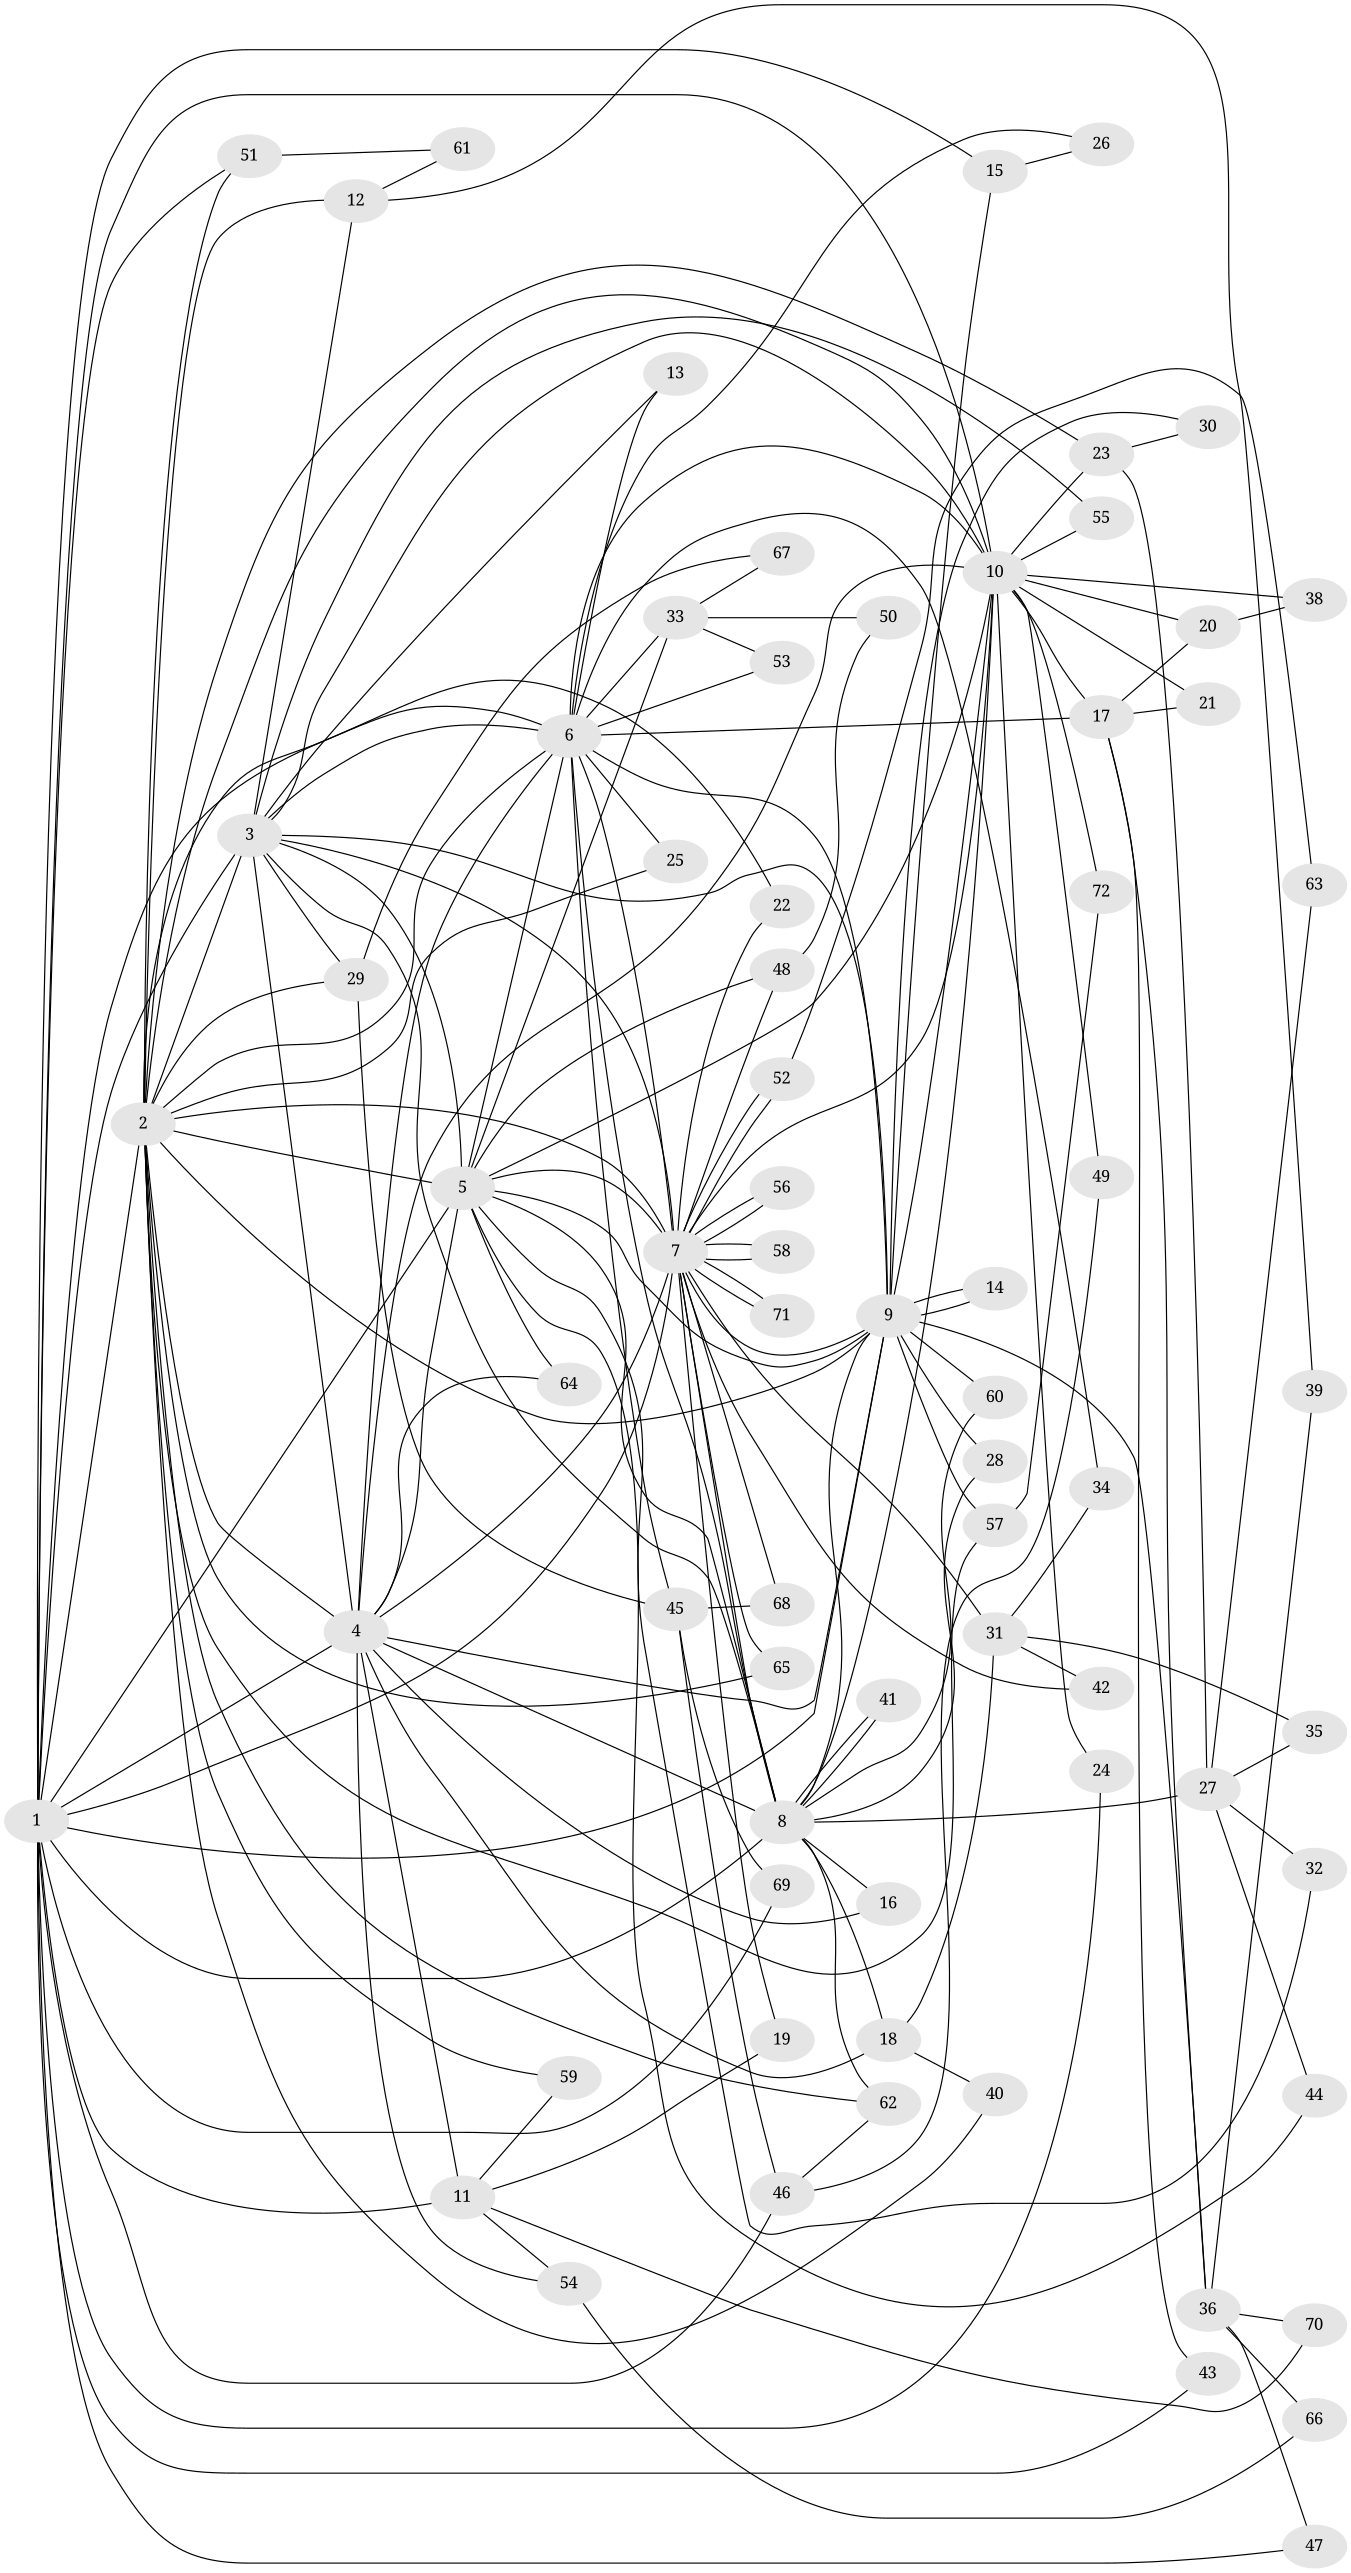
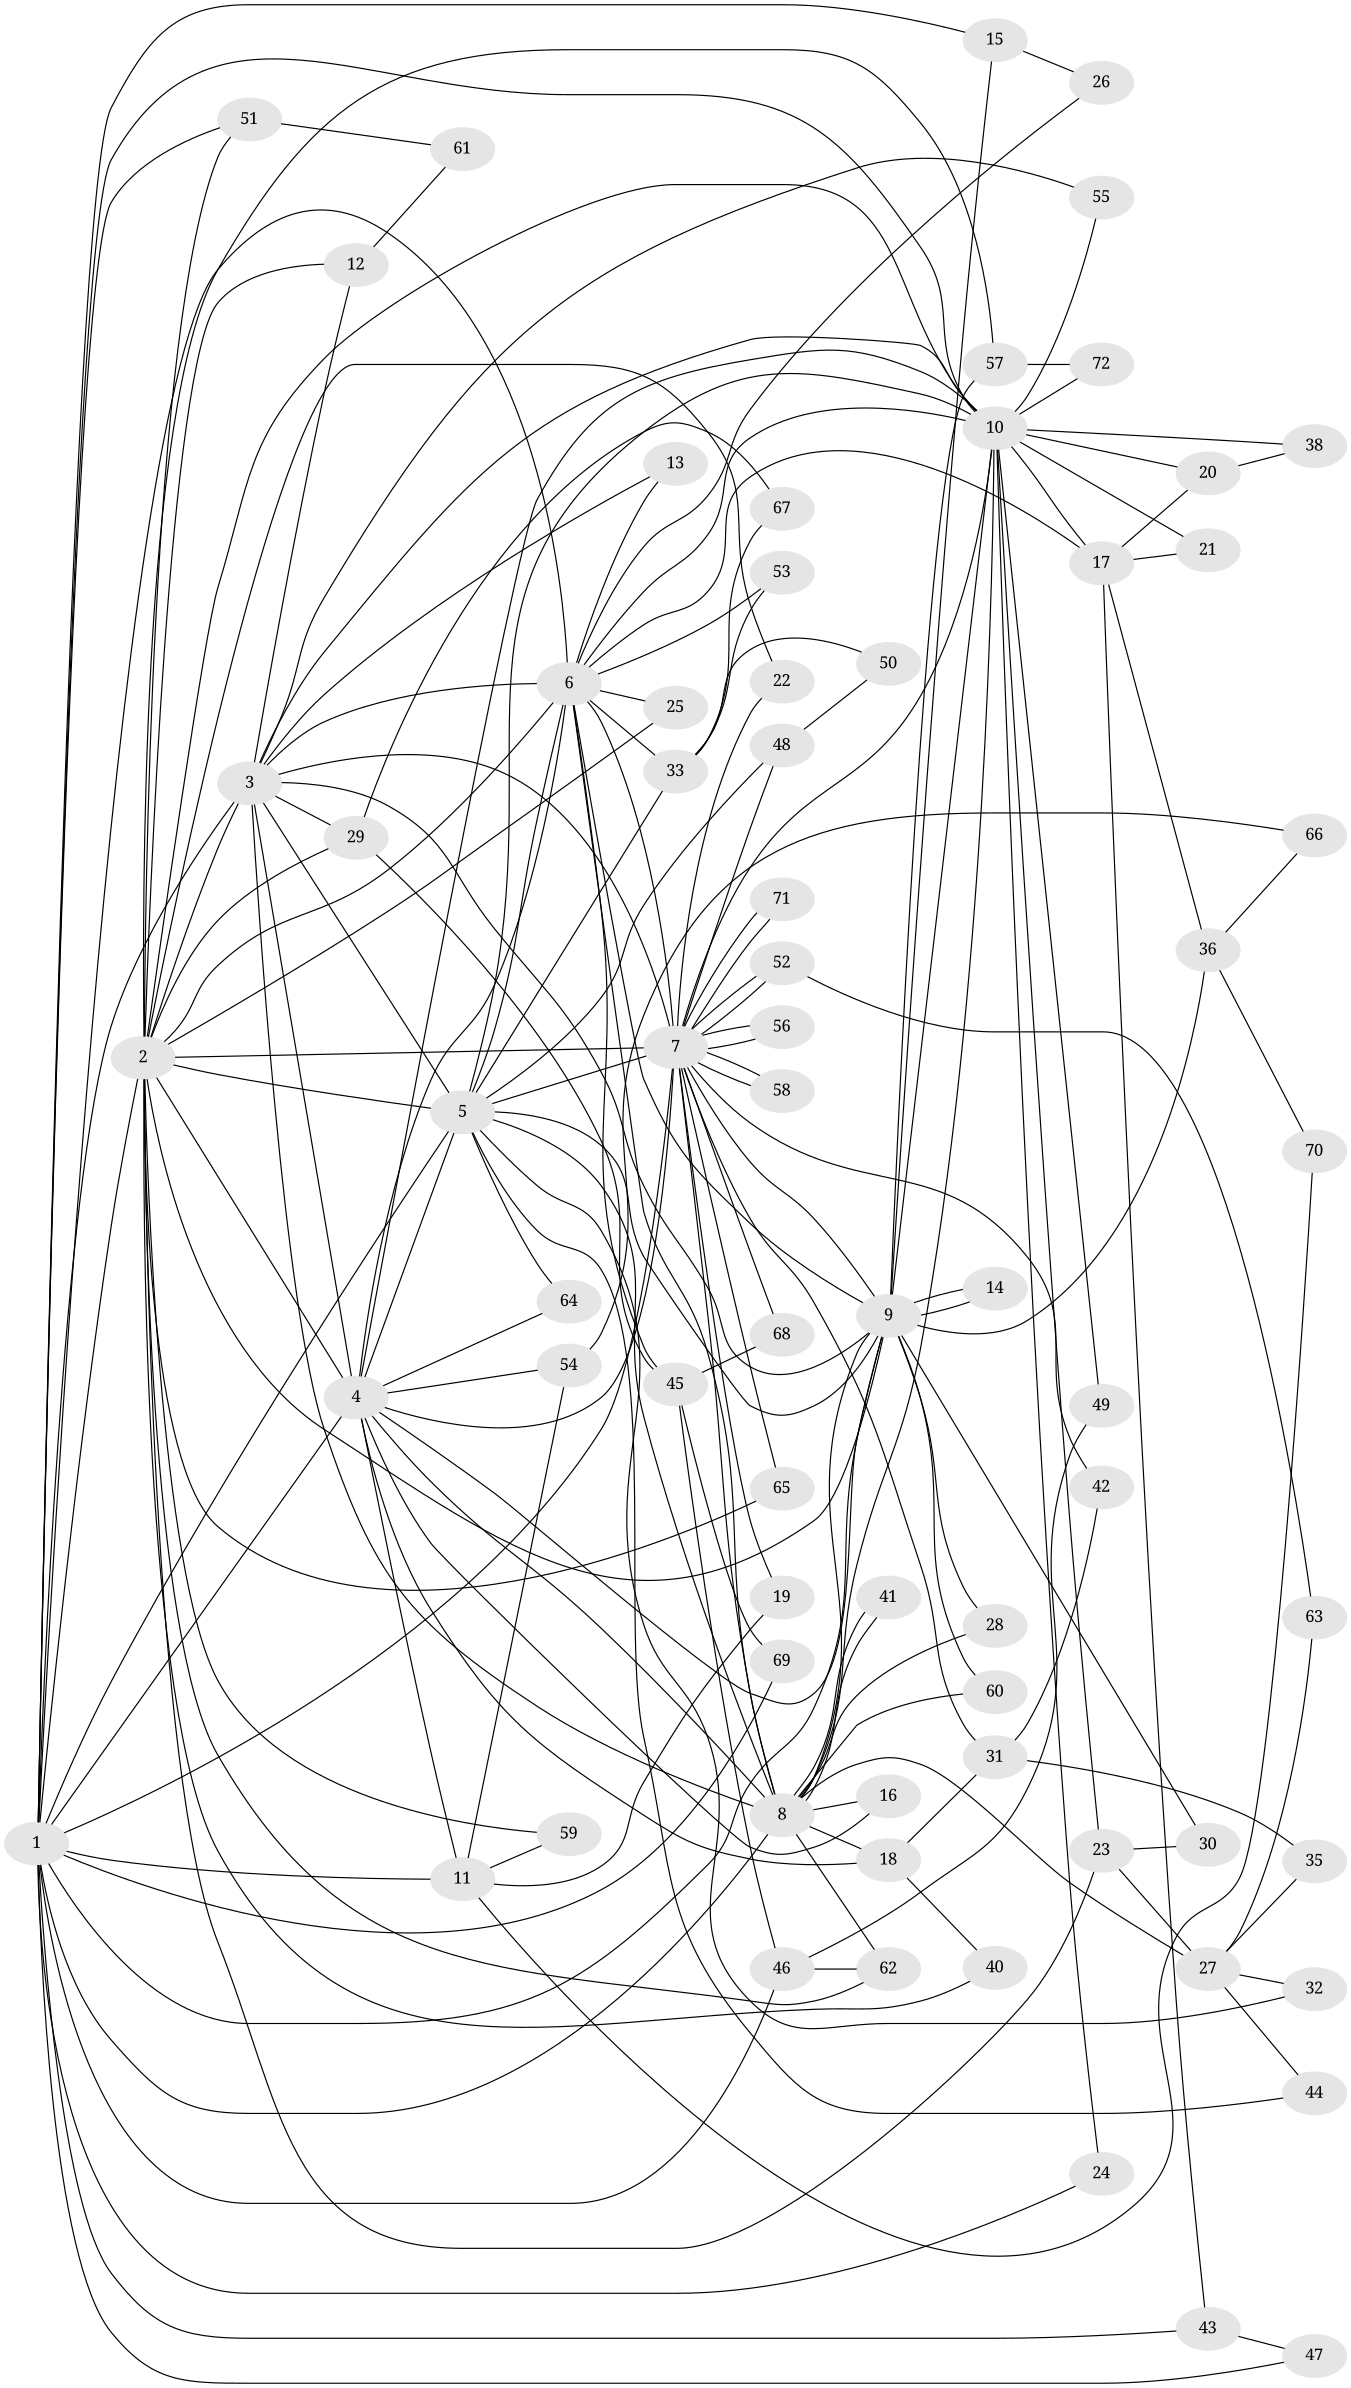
node "39": removed
node "34": removed
edge "36" -- "47": now "43" -- "47"
